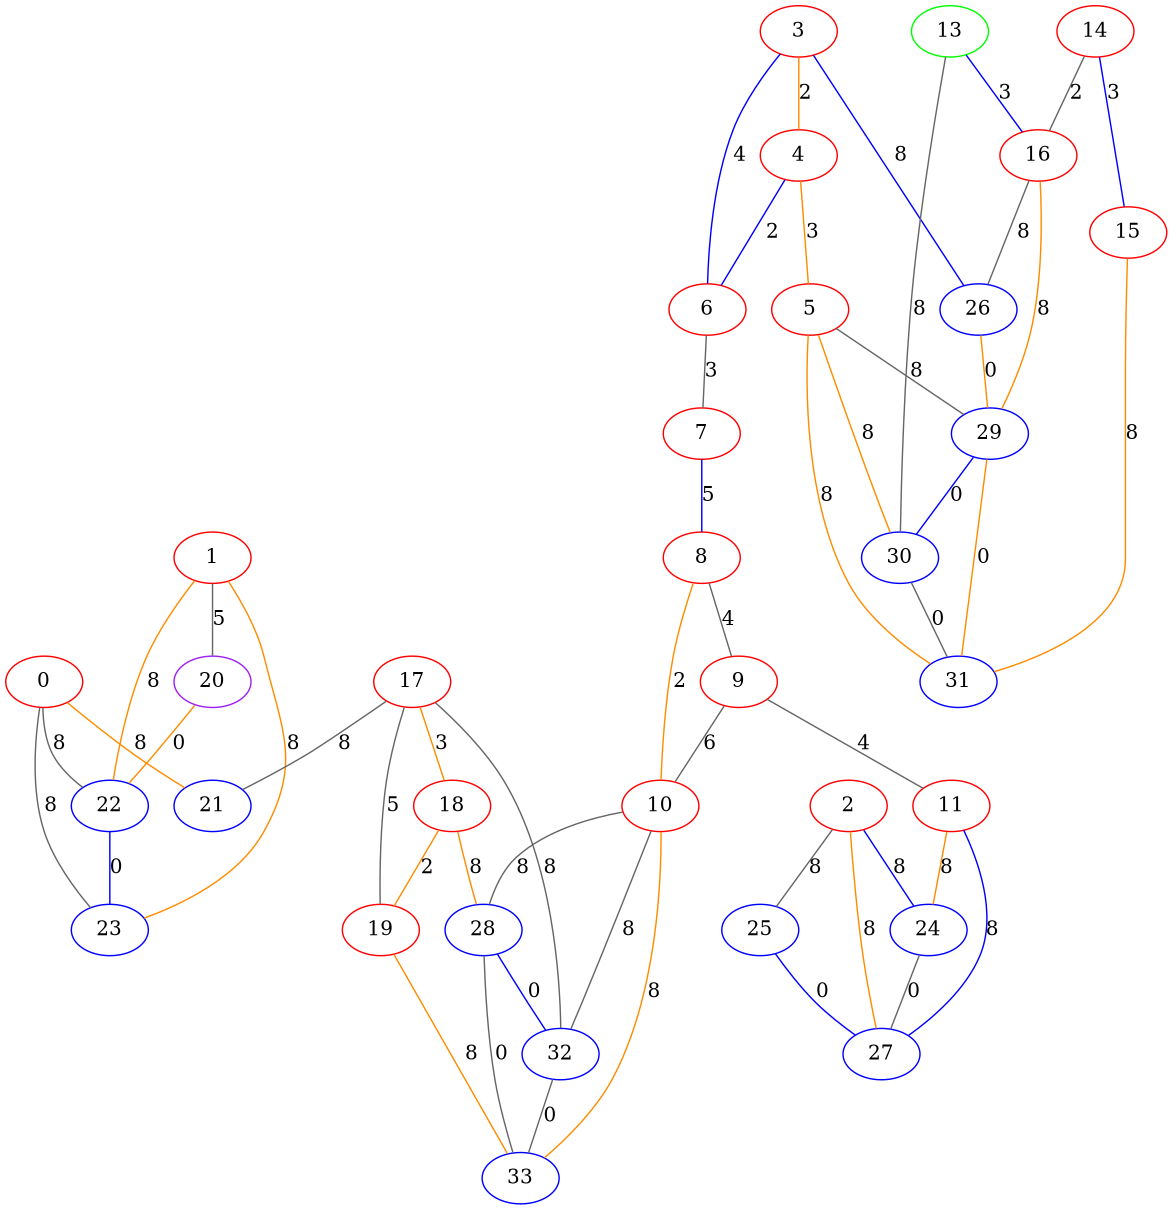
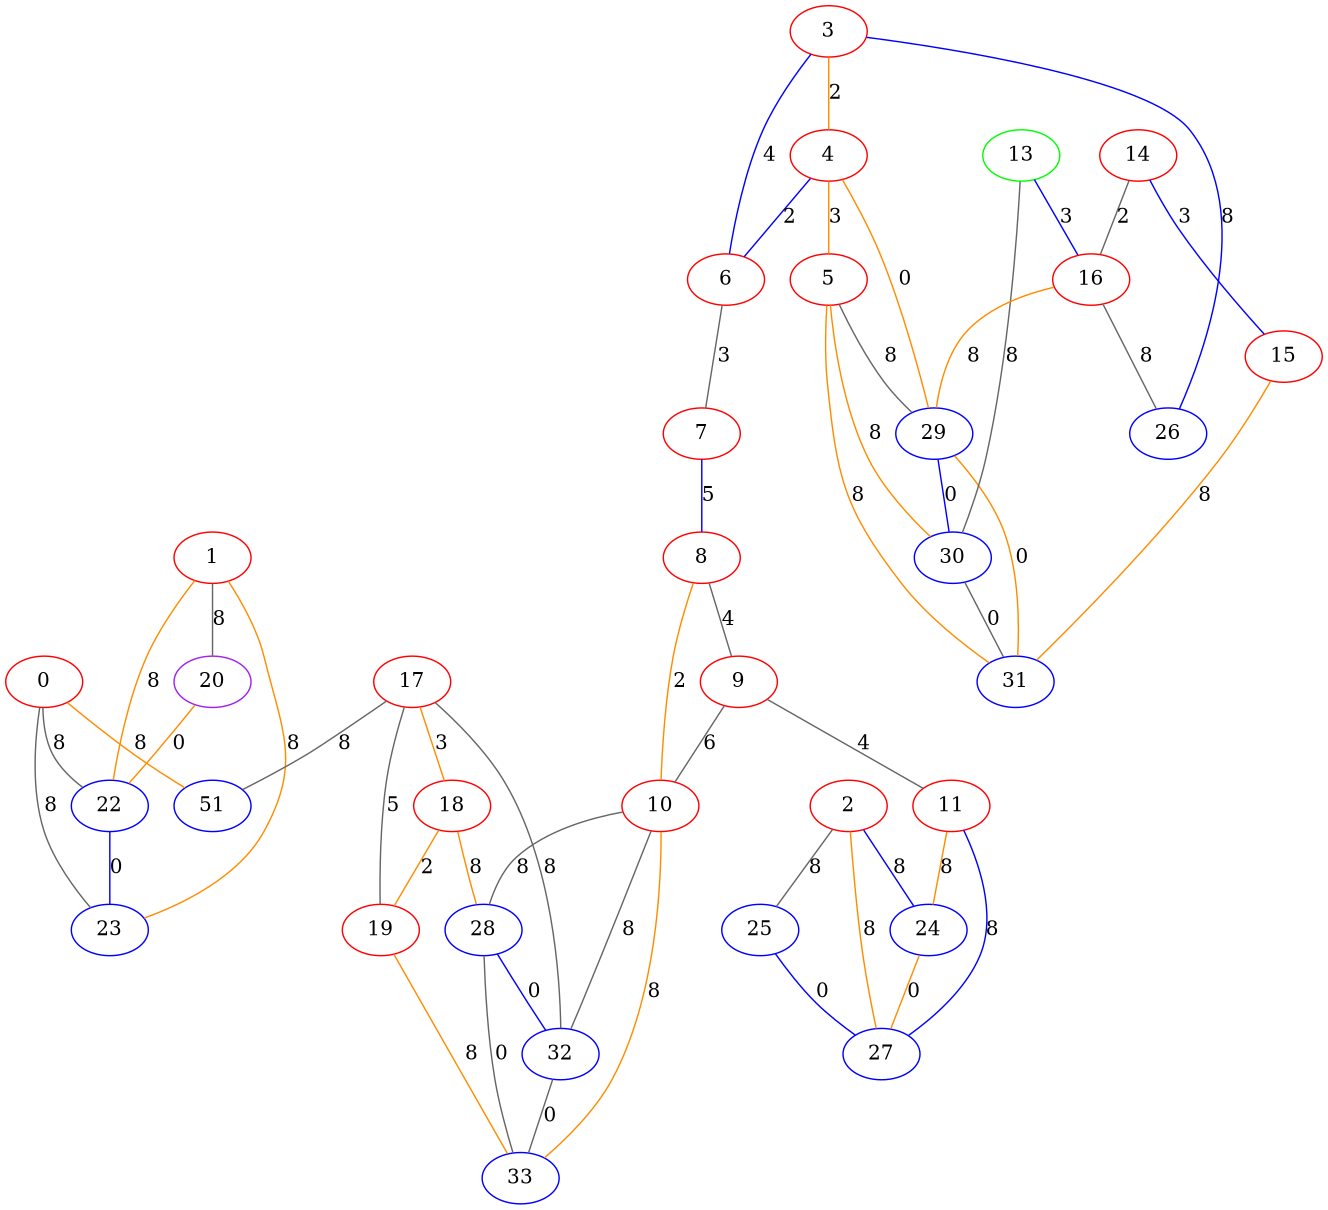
edge "26" -- "29": now "4" -- "29"
edge "1" -- "20": label "5" -> "8"
node "21": label "21" -> "51"
edge "24" -- "27": color gray40 -> darkorange
